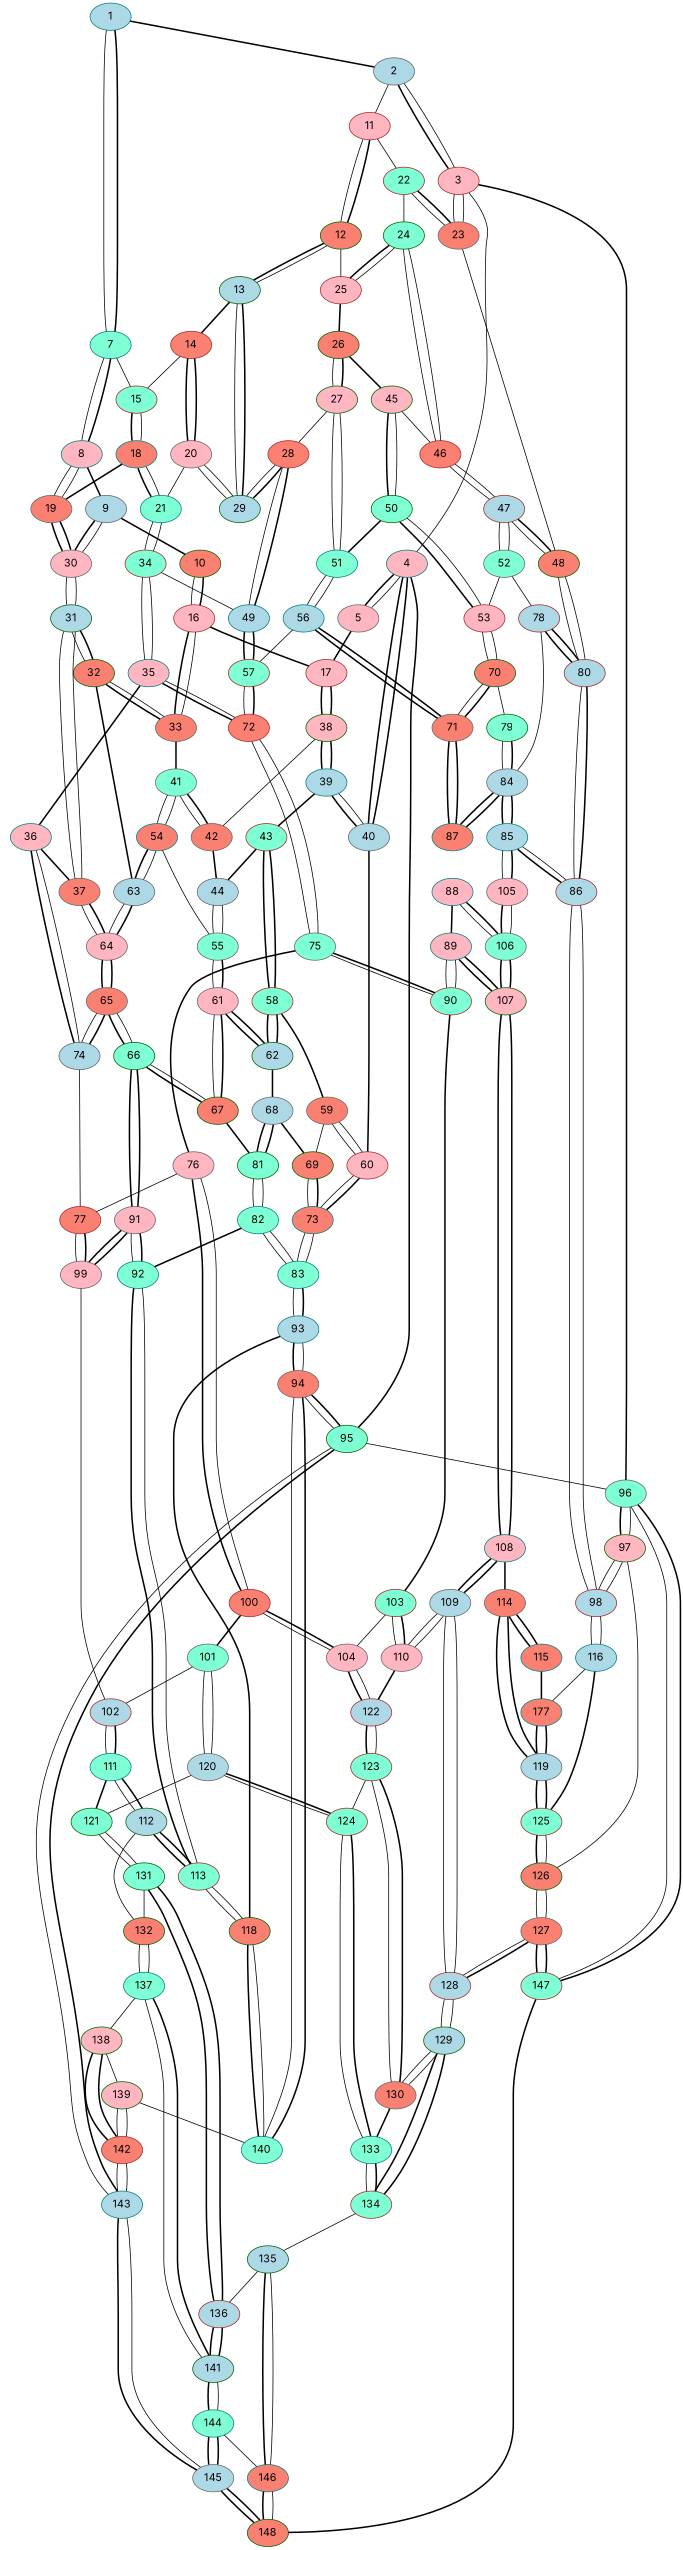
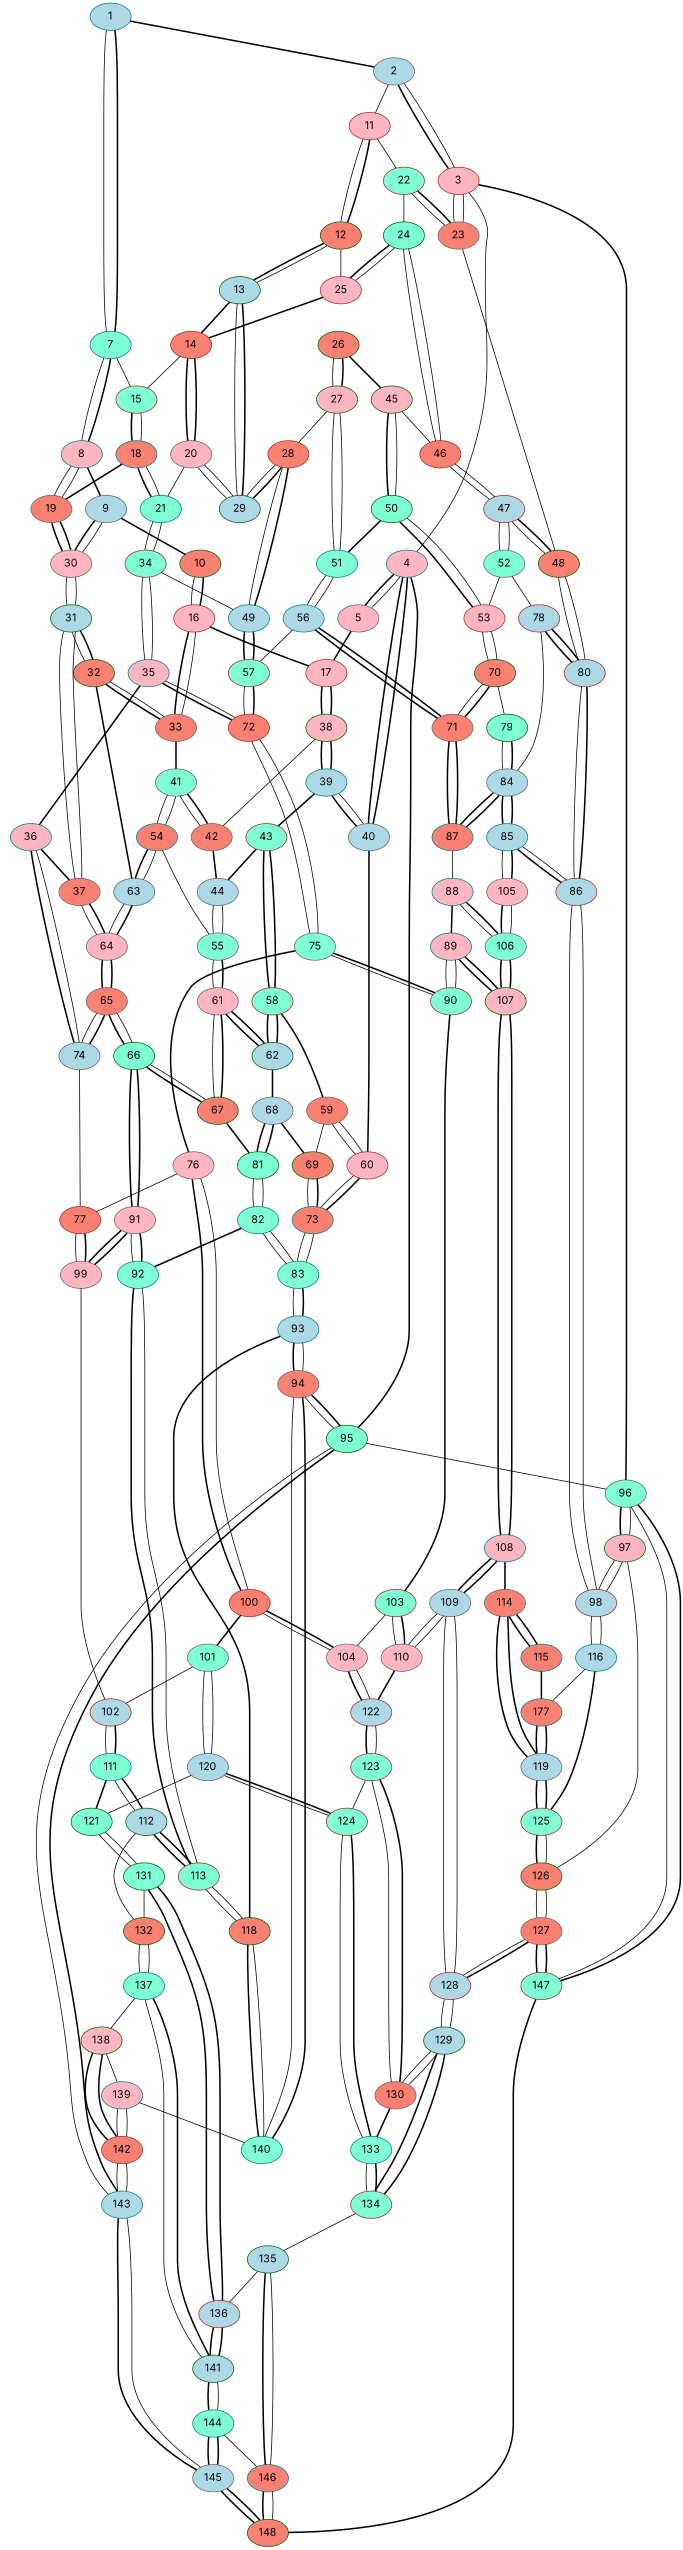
edge "25" -- "26": now "25" -- "14"
edge "87" -- "88": added
node "139": color darkgreen -> teal
